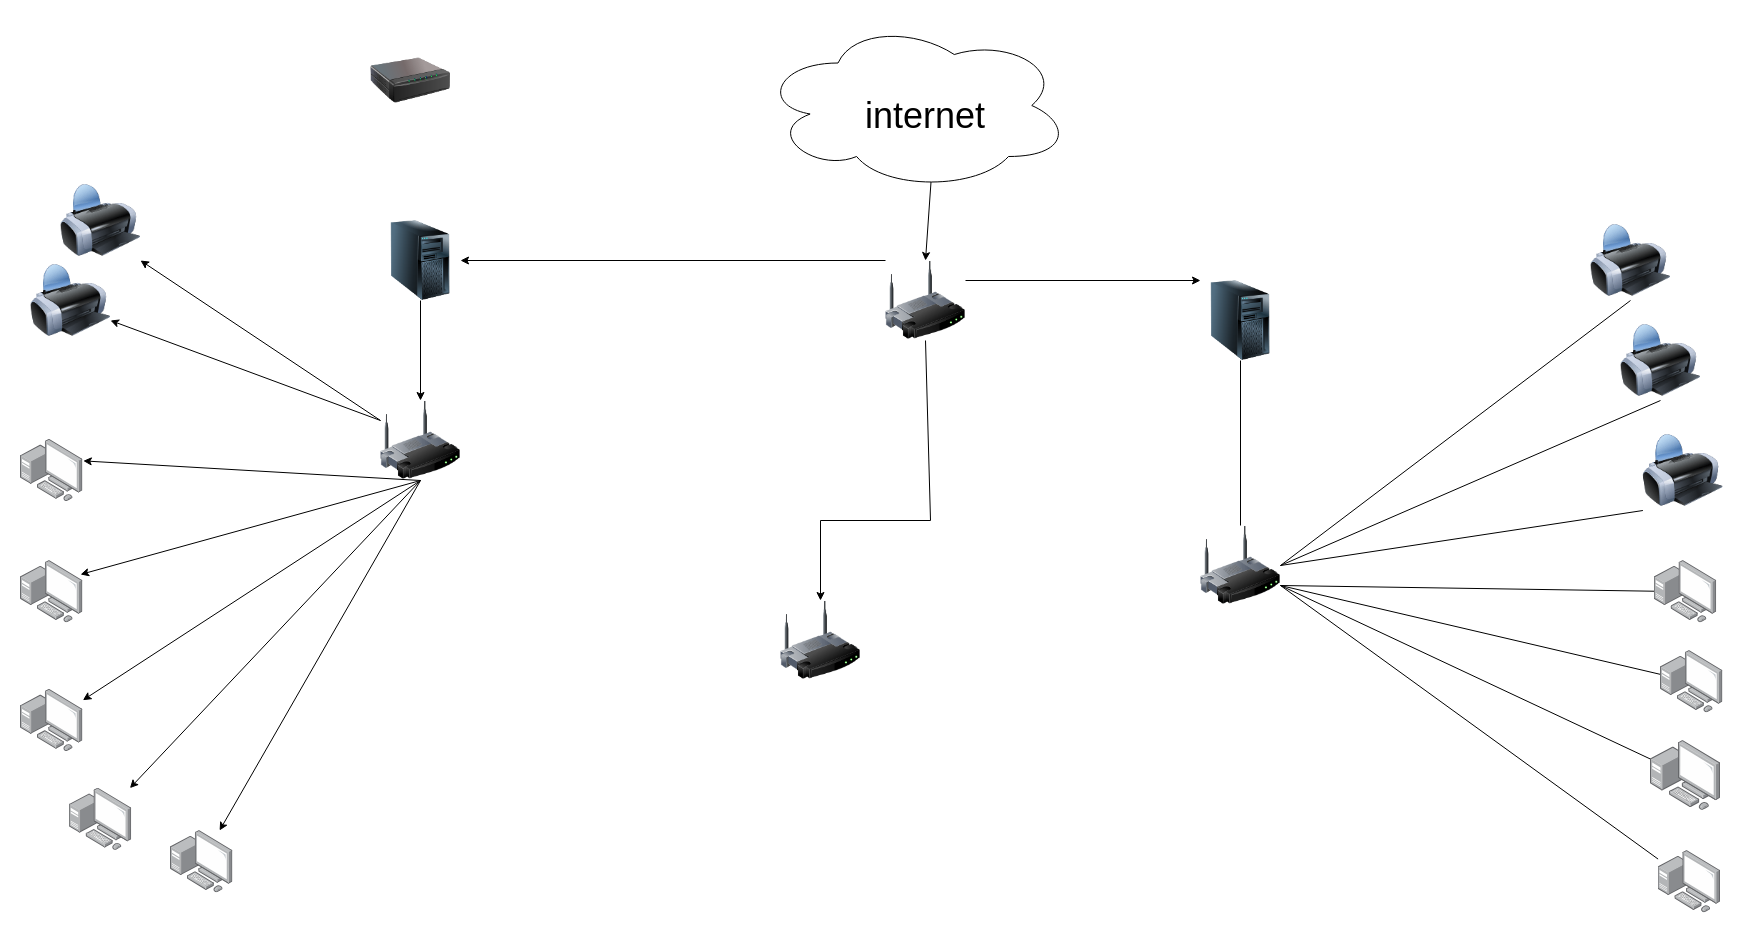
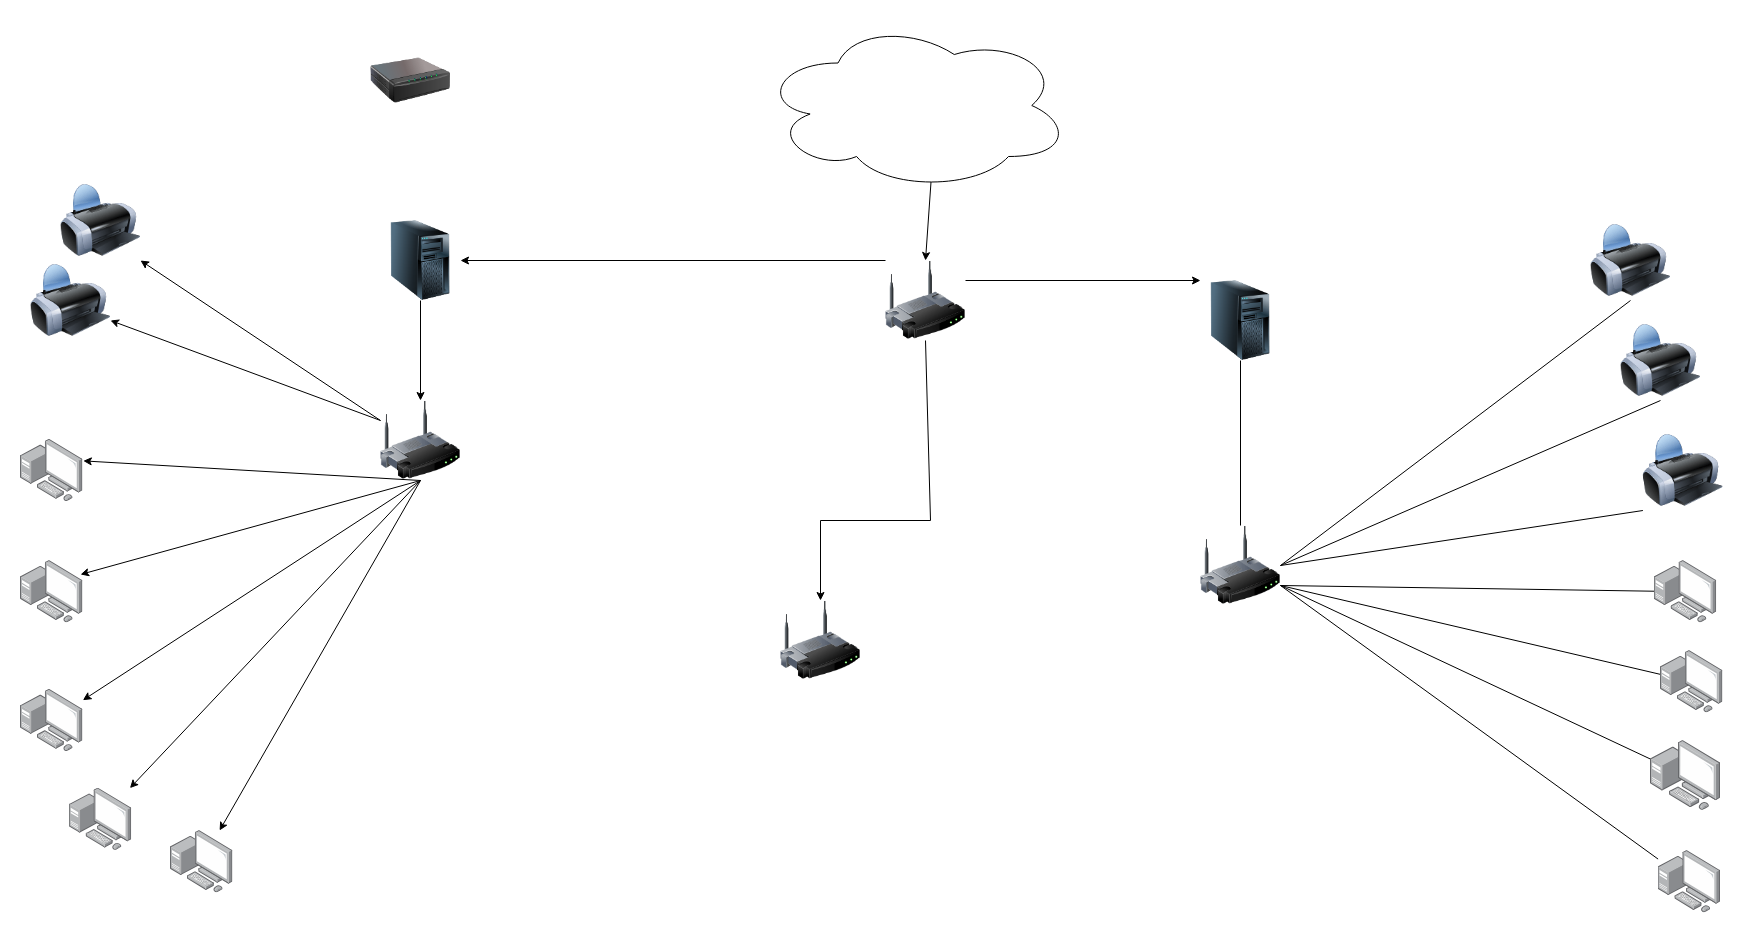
node "internet": removed
